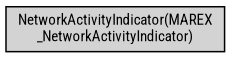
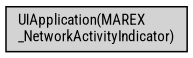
node "NetworkActivityIndicator(MAREX _NetworkActivityIndicator)": label "NetworkActivityIndicator(MAREX _NetworkActivityIndicator)" -> "UIApplication(MAREX _NetworkActivityIndicator)"
